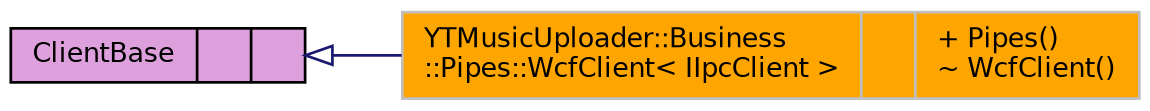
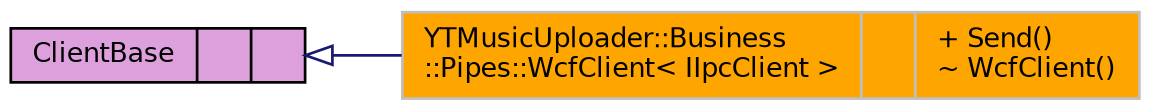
node "YTMusicUploader::Business": text "+ Pipes()" -> "+ Send()"
